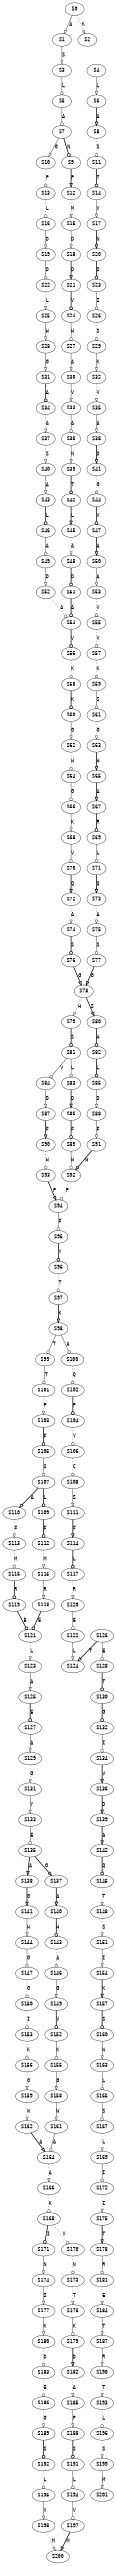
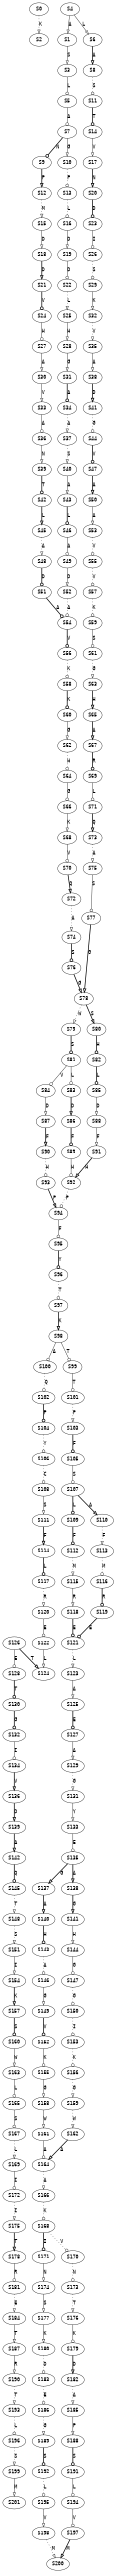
edge "S0" -> "S1": now "S4" -> "S1"
edge "S78" -> "S79": label "H" -> "W"
